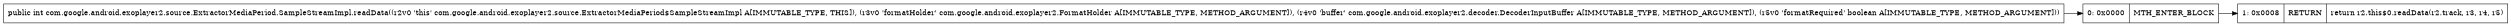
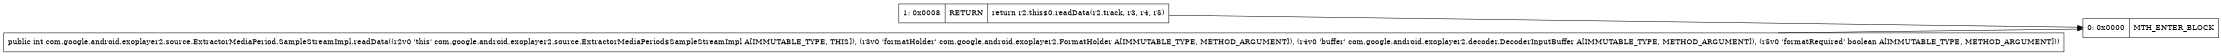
edge "0: 0x0000" -> "1: 0x0008": reversed
